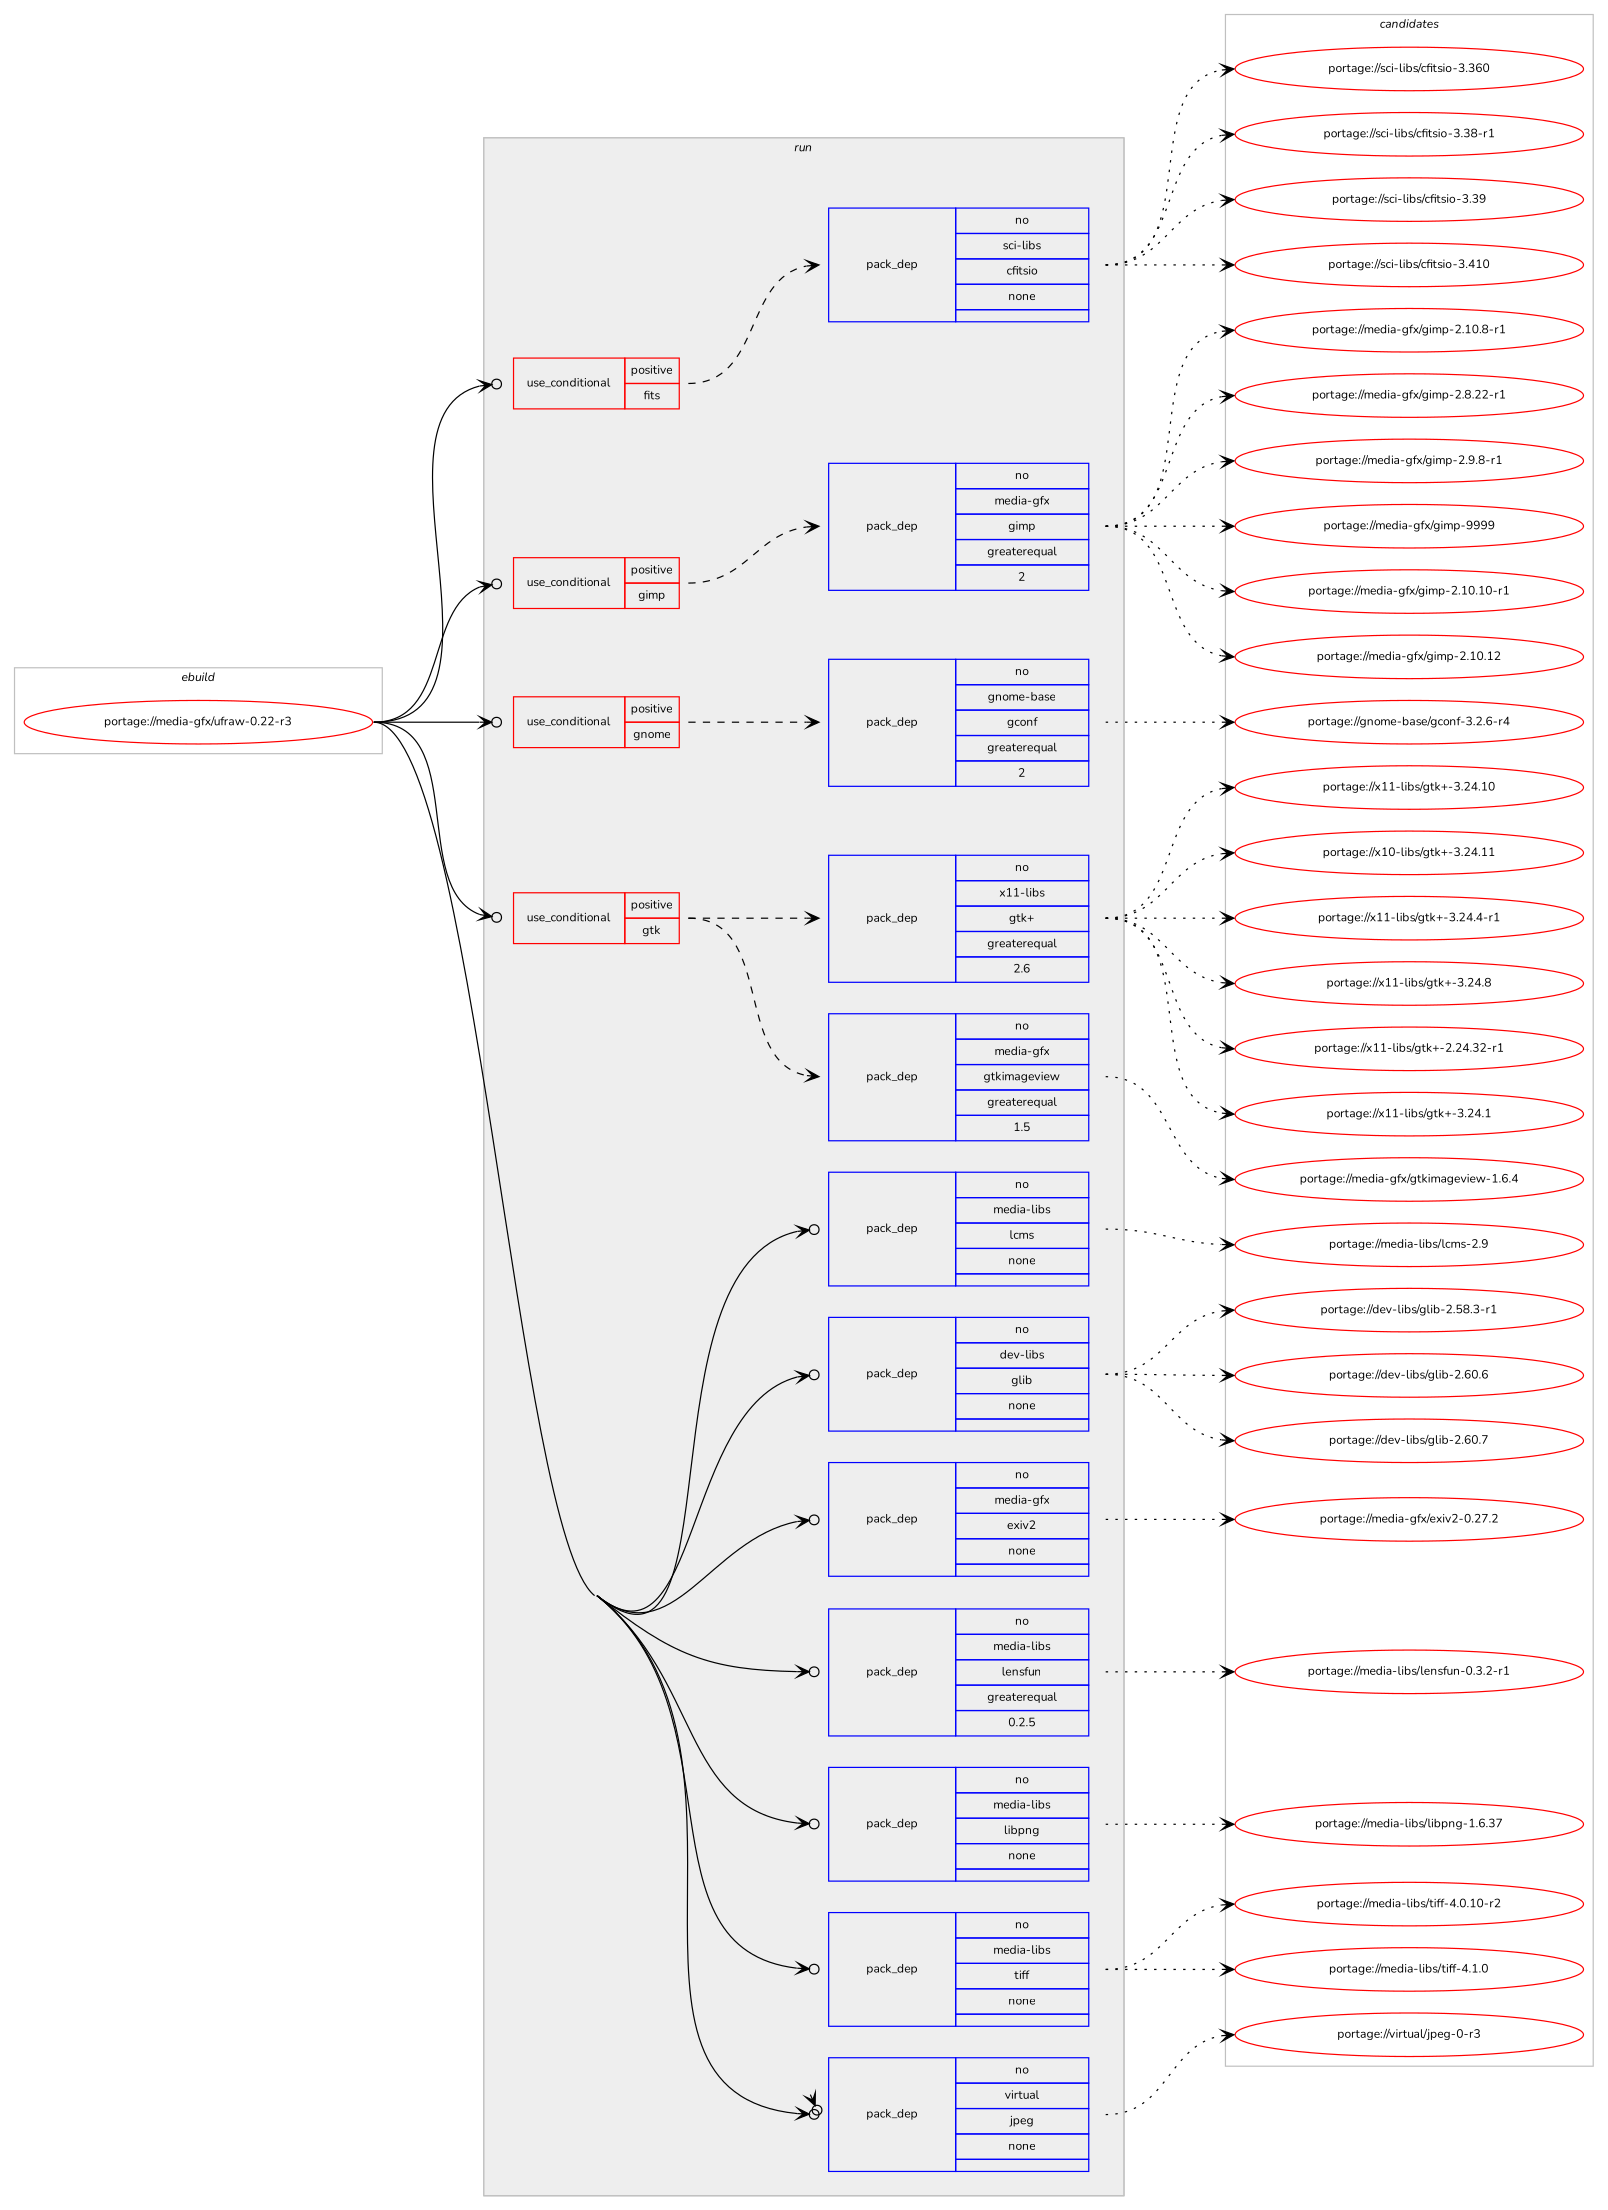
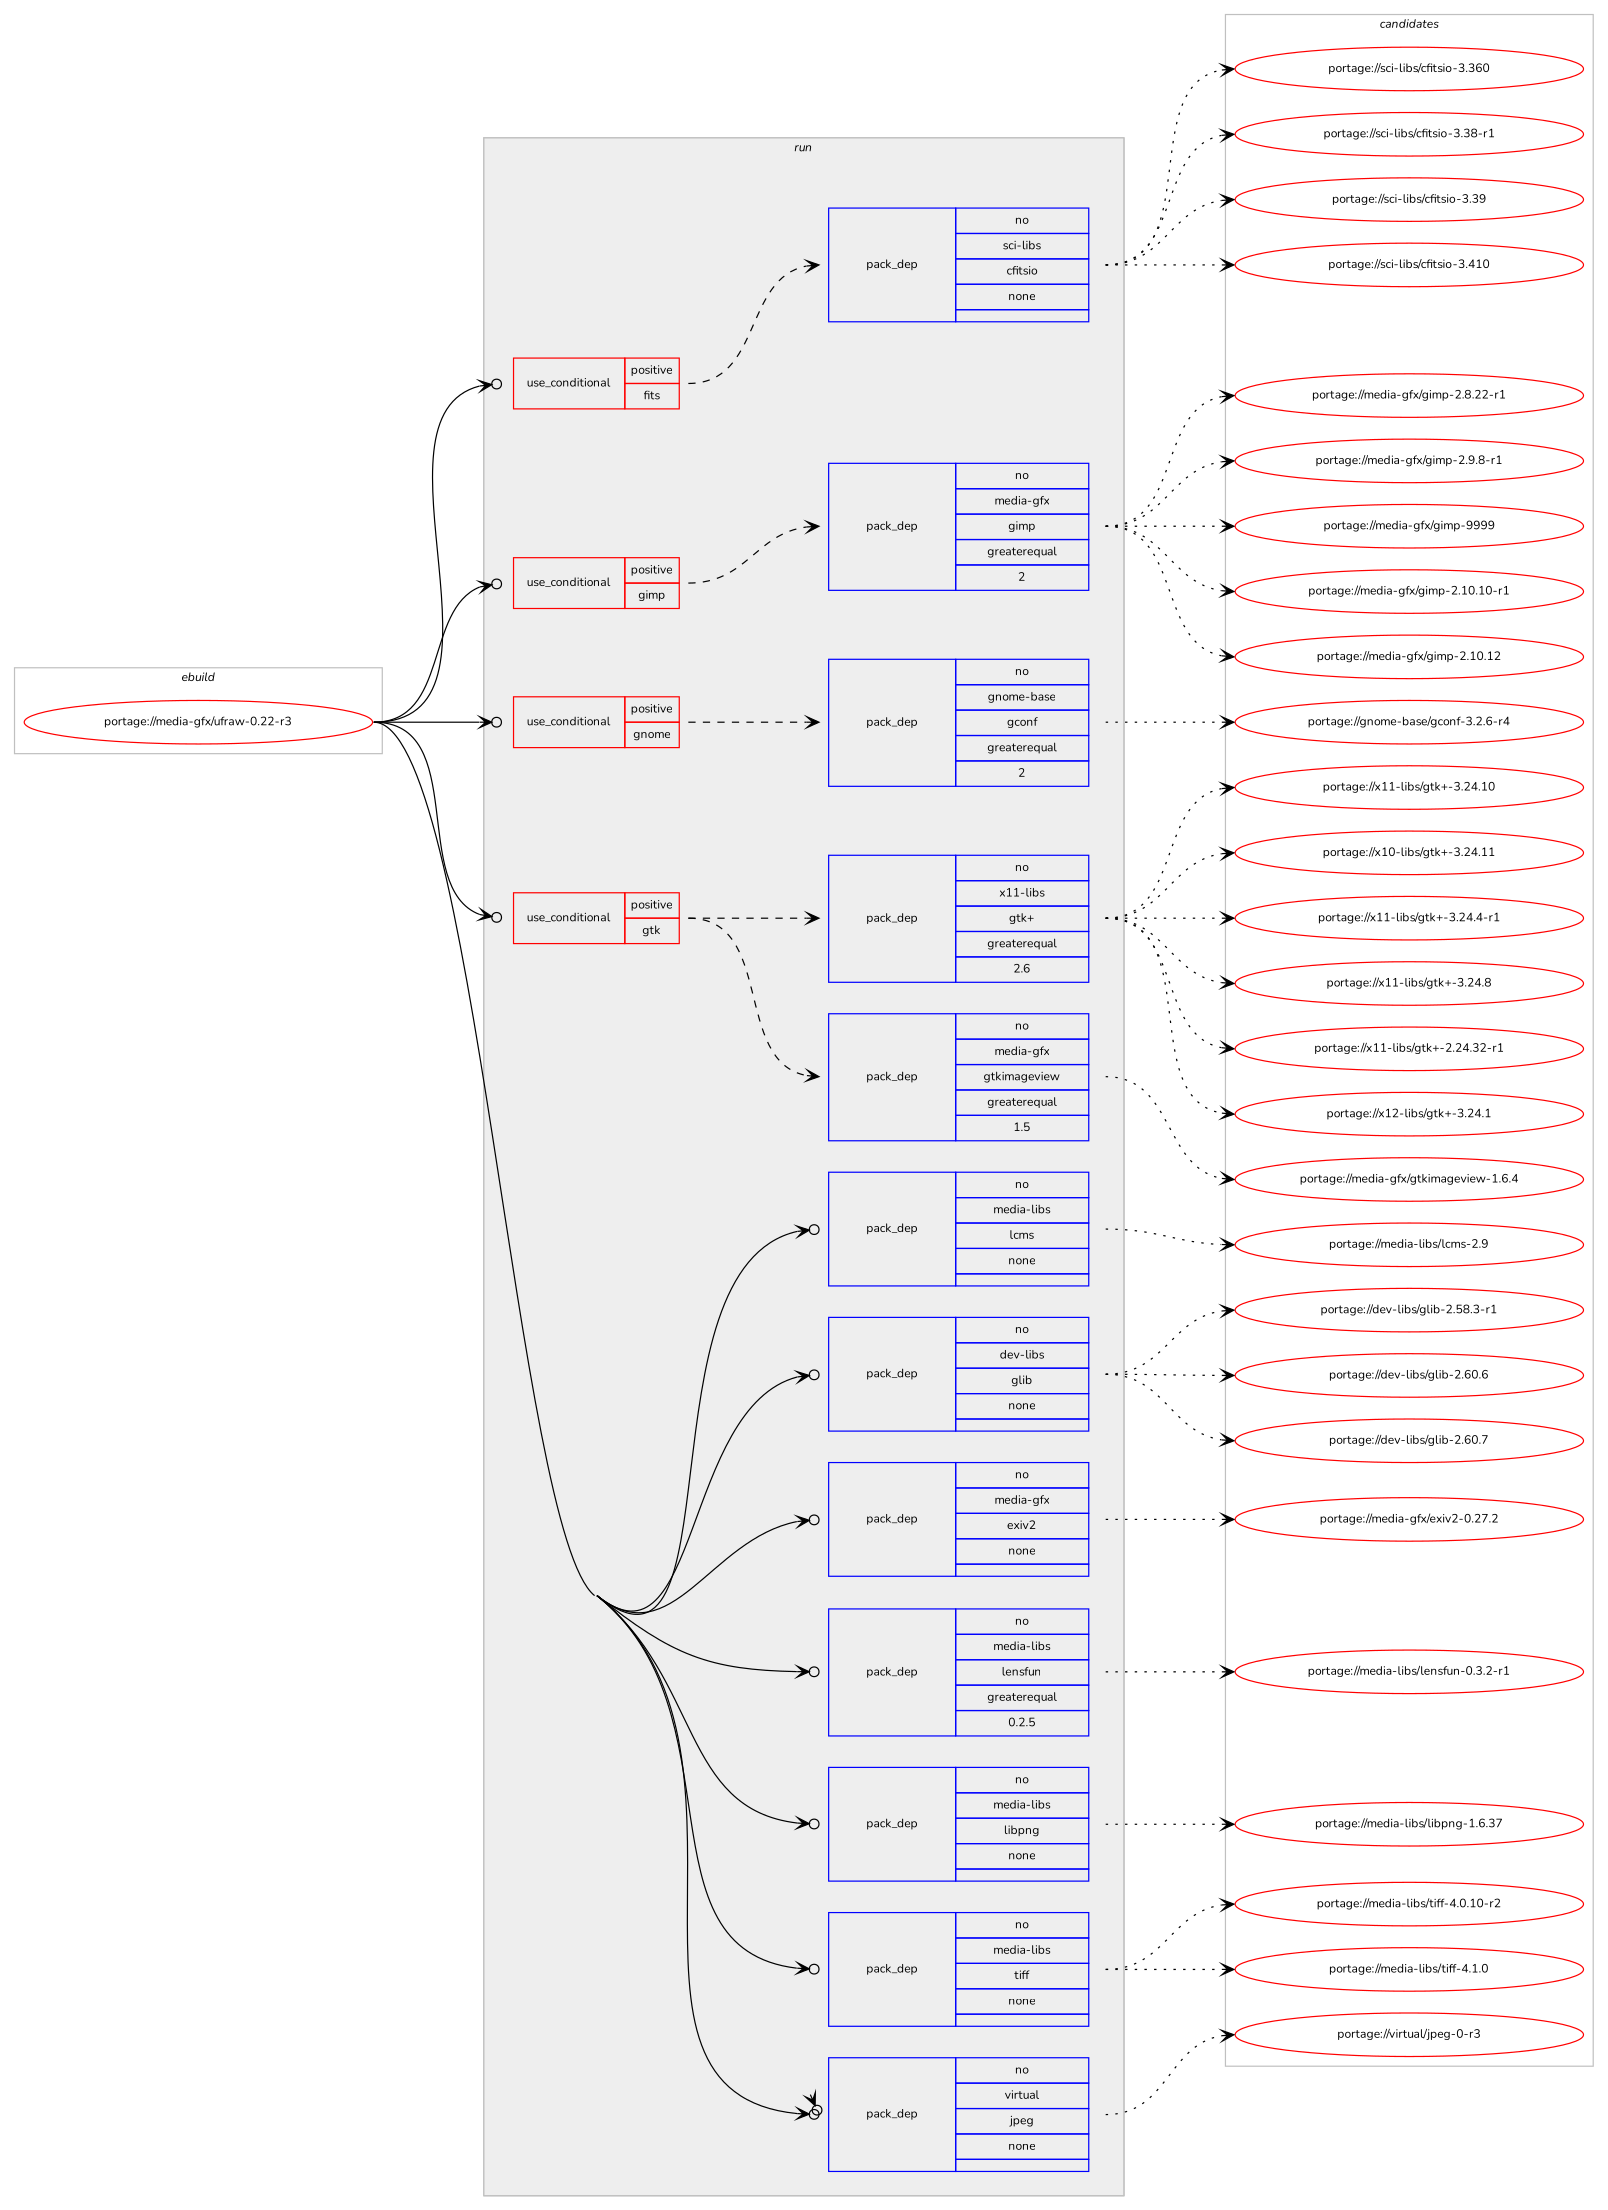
node "portage://media-gfx/gimp-2.10.8-r1": removed
node "portage://x11-libs/gtk+-3.24.1": label "portage://x11-libs/gtk+-3.24.1" -> "portage://x12-libs/gtk+-3.24.1"
